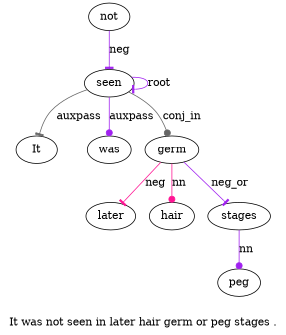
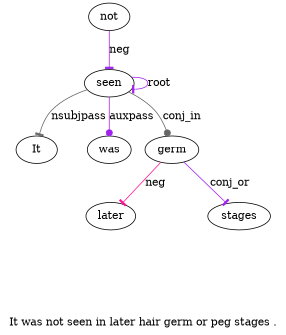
edge "seen" -> "It": label "auxpass" -> "nsubjpass"
edge "germ" -> "stages": label "neg_or" -> "conj_or"
node "hair": removed
node "peg": removed
